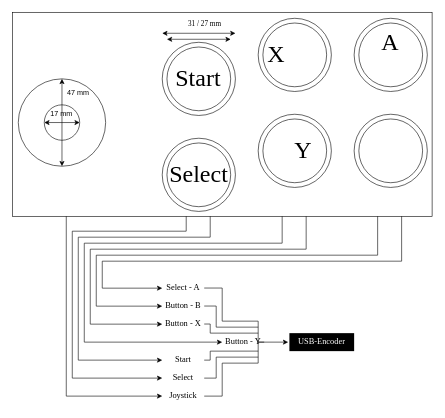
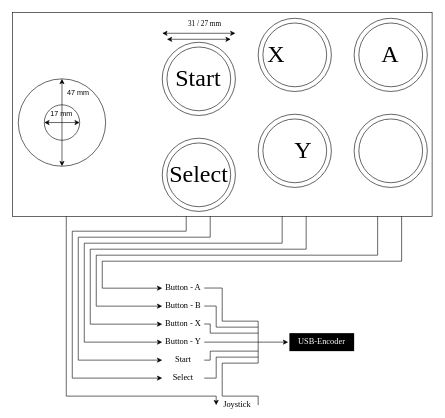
node "A": moved (390, 42) -> (390, 54)
node "Select - A": label "Select - A" -> "Button - A"
node "Button - Y": moved (243, 342) -> (183, 342)
node "Joystick": moved (183, 396) -> (237, 405)
